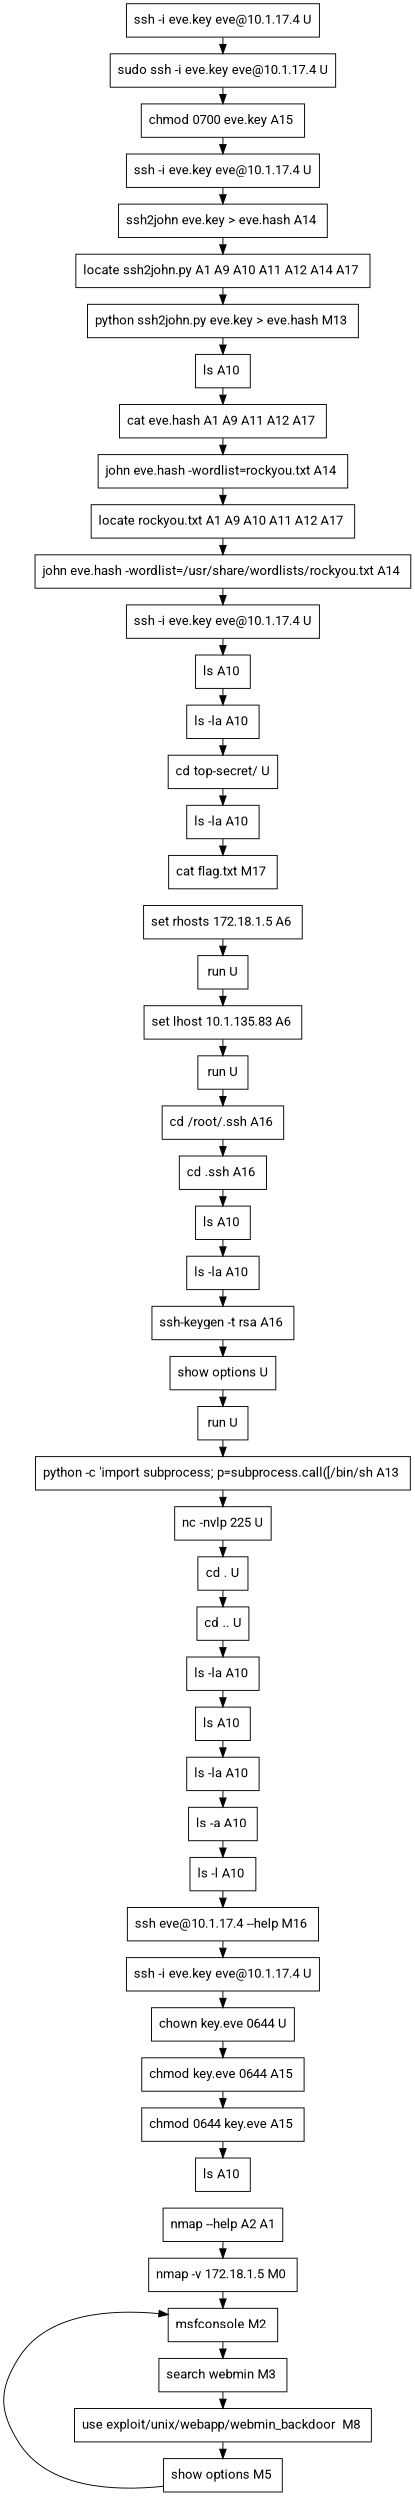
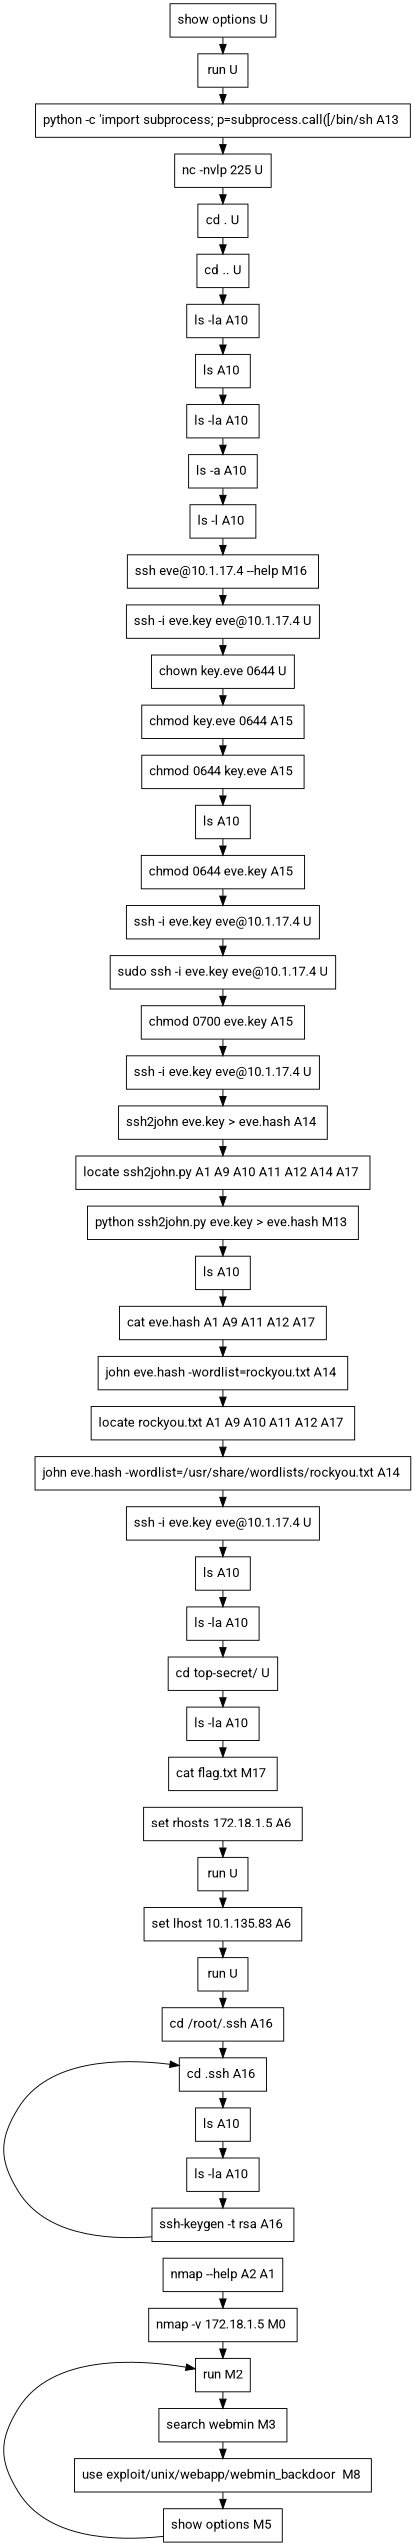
node "chmod 0644 eve.key A15": added
edge "ssh-keygen -t rsa A16" -> "show options U": now "ssh-keygen -t rsa A16" -> "cd .ssh A16"
node "msfconsole M2": label "msfconsole M2" -> "run M2"
